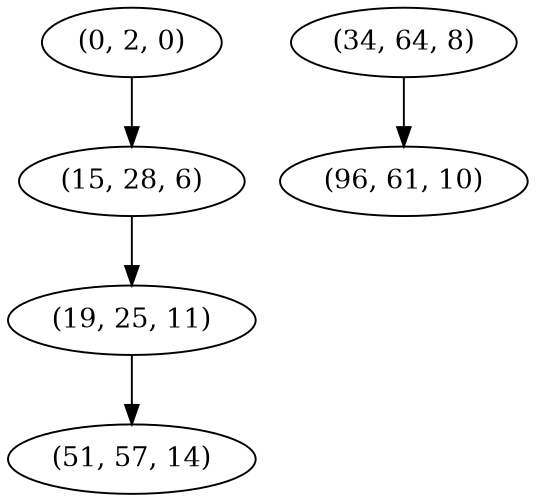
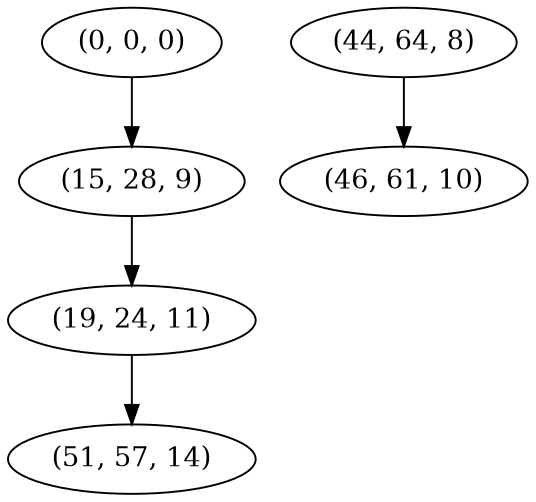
node "(0, 2, 0)": label "(0, 2, 0)" -> "(0, 0, 0)"
node "(34, 64, 8)": label "(34, 64, 8)" -> "(44, 64, 8)"
node "(15, 28, 6)": label "(15, 28, 6)" -> "(15, 28, 9)"
node "(96, 61, 10)": label "(96, 61, 10)" -> "(46, 61, 10)"
node "(19, 25, 11)": label "(19, 25, 11)" -> "(19, 24, 11)"
